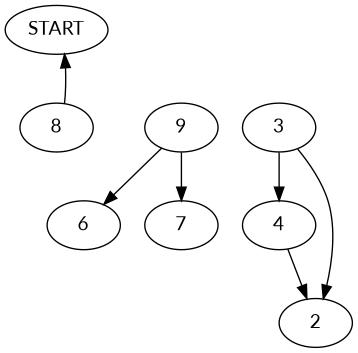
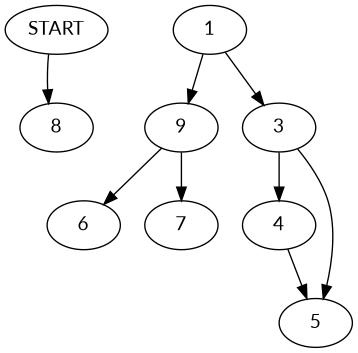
node "1": added
edge "8" -> "START": reversed
node "2": label "2" -> "5"
